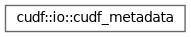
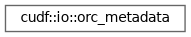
node "cudf::io::cudf_metadata": label "cudf::io::cudf_metadata" -> "cudf::io::orc_metadata"
